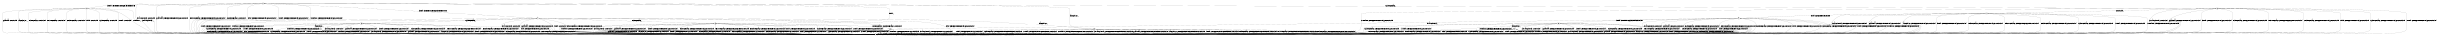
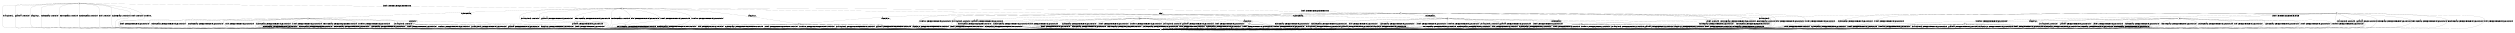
edge "2" -> "0": reversed
edge "7" -> "9": removed, label "Finished / CHANGE_CIPHER_SPEC|FINISHED"
